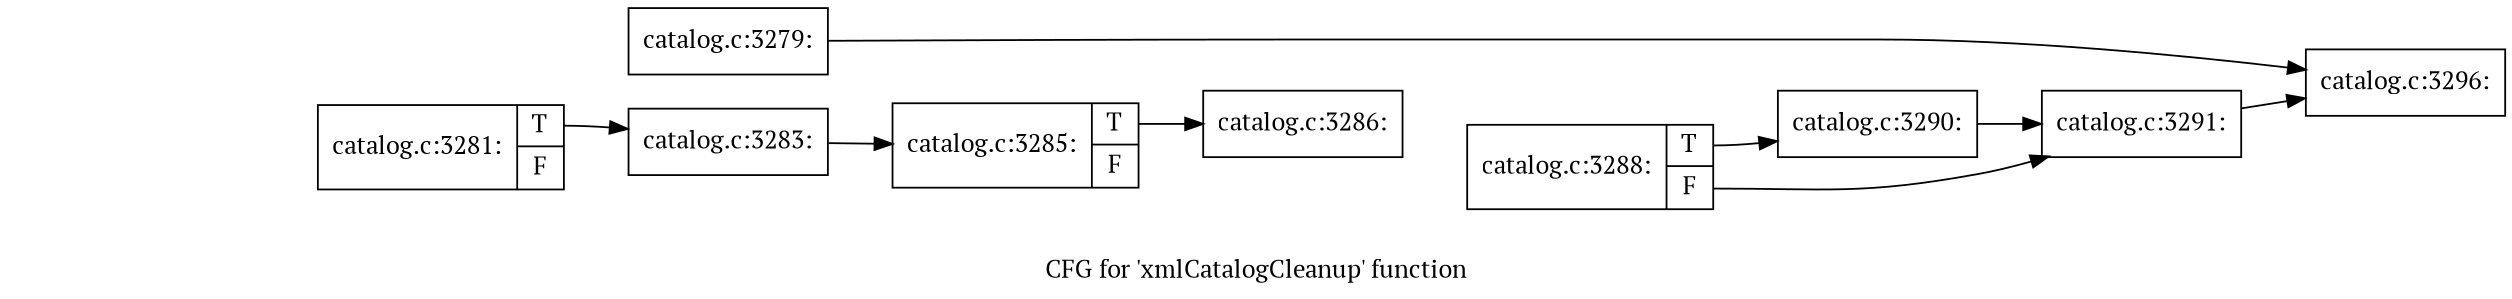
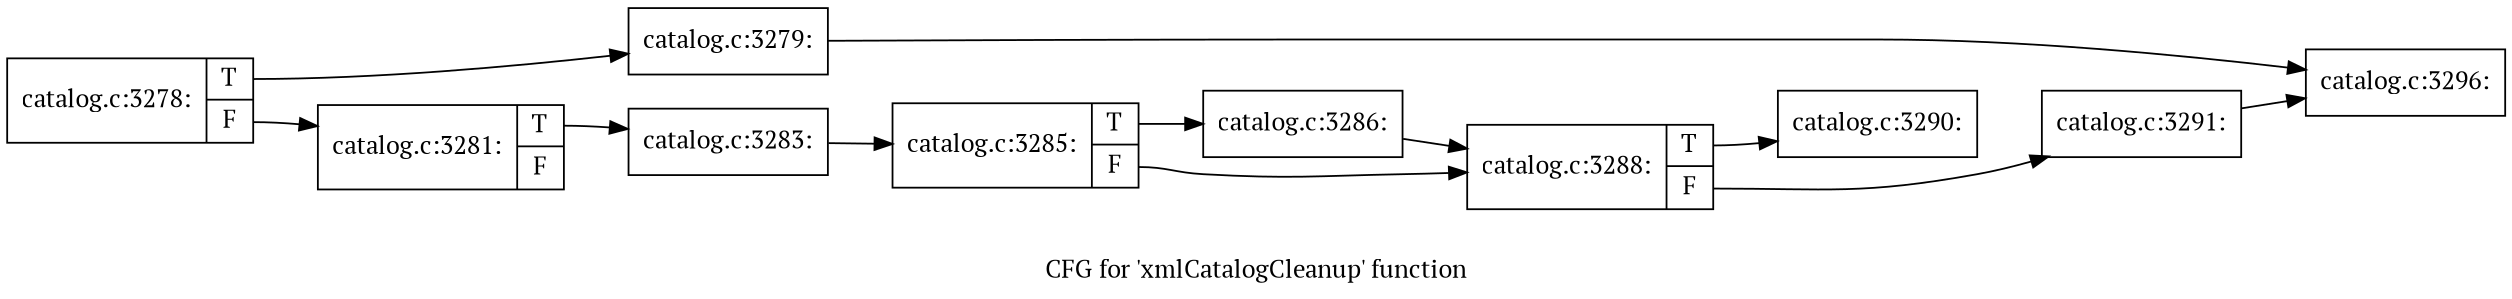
node "catalog.c:3278:": added
edge "catalog.c:3290:" -> "catalog.c:3291:": removed
edge "catalog.c:3286:" -> "catalog.c:3288:": added
edge "catalog.c:3285:" -> "catalog.c:3288:": added
